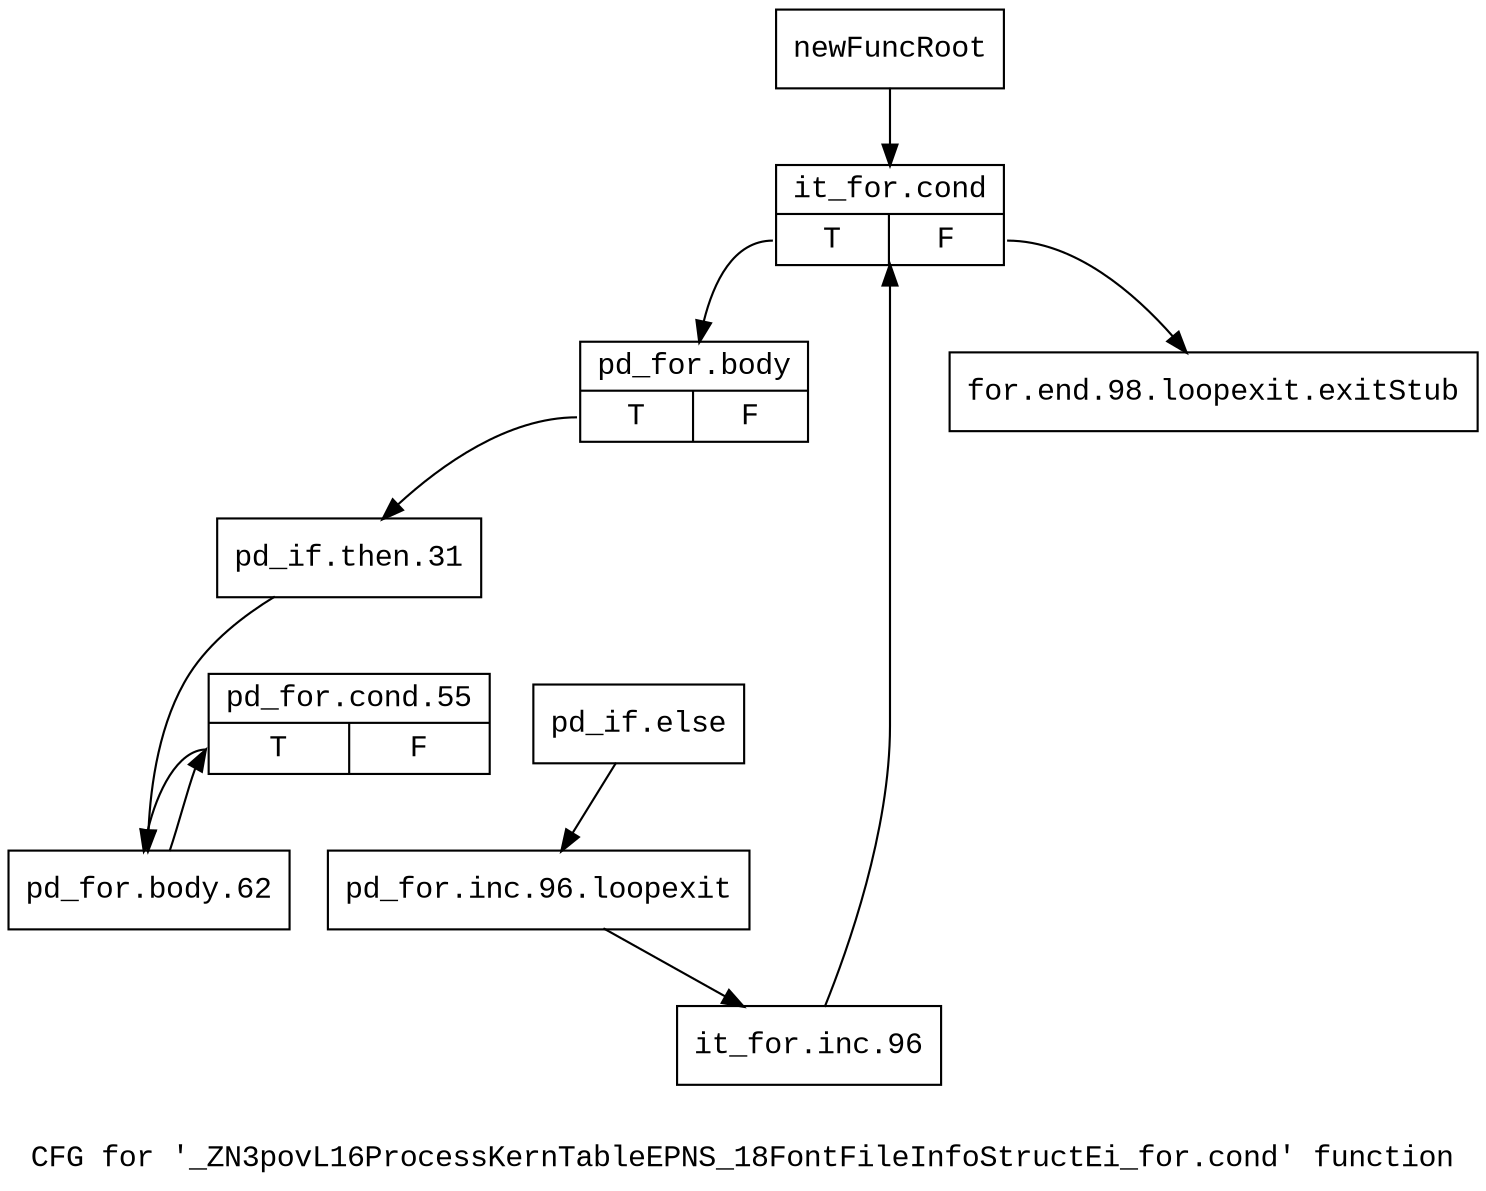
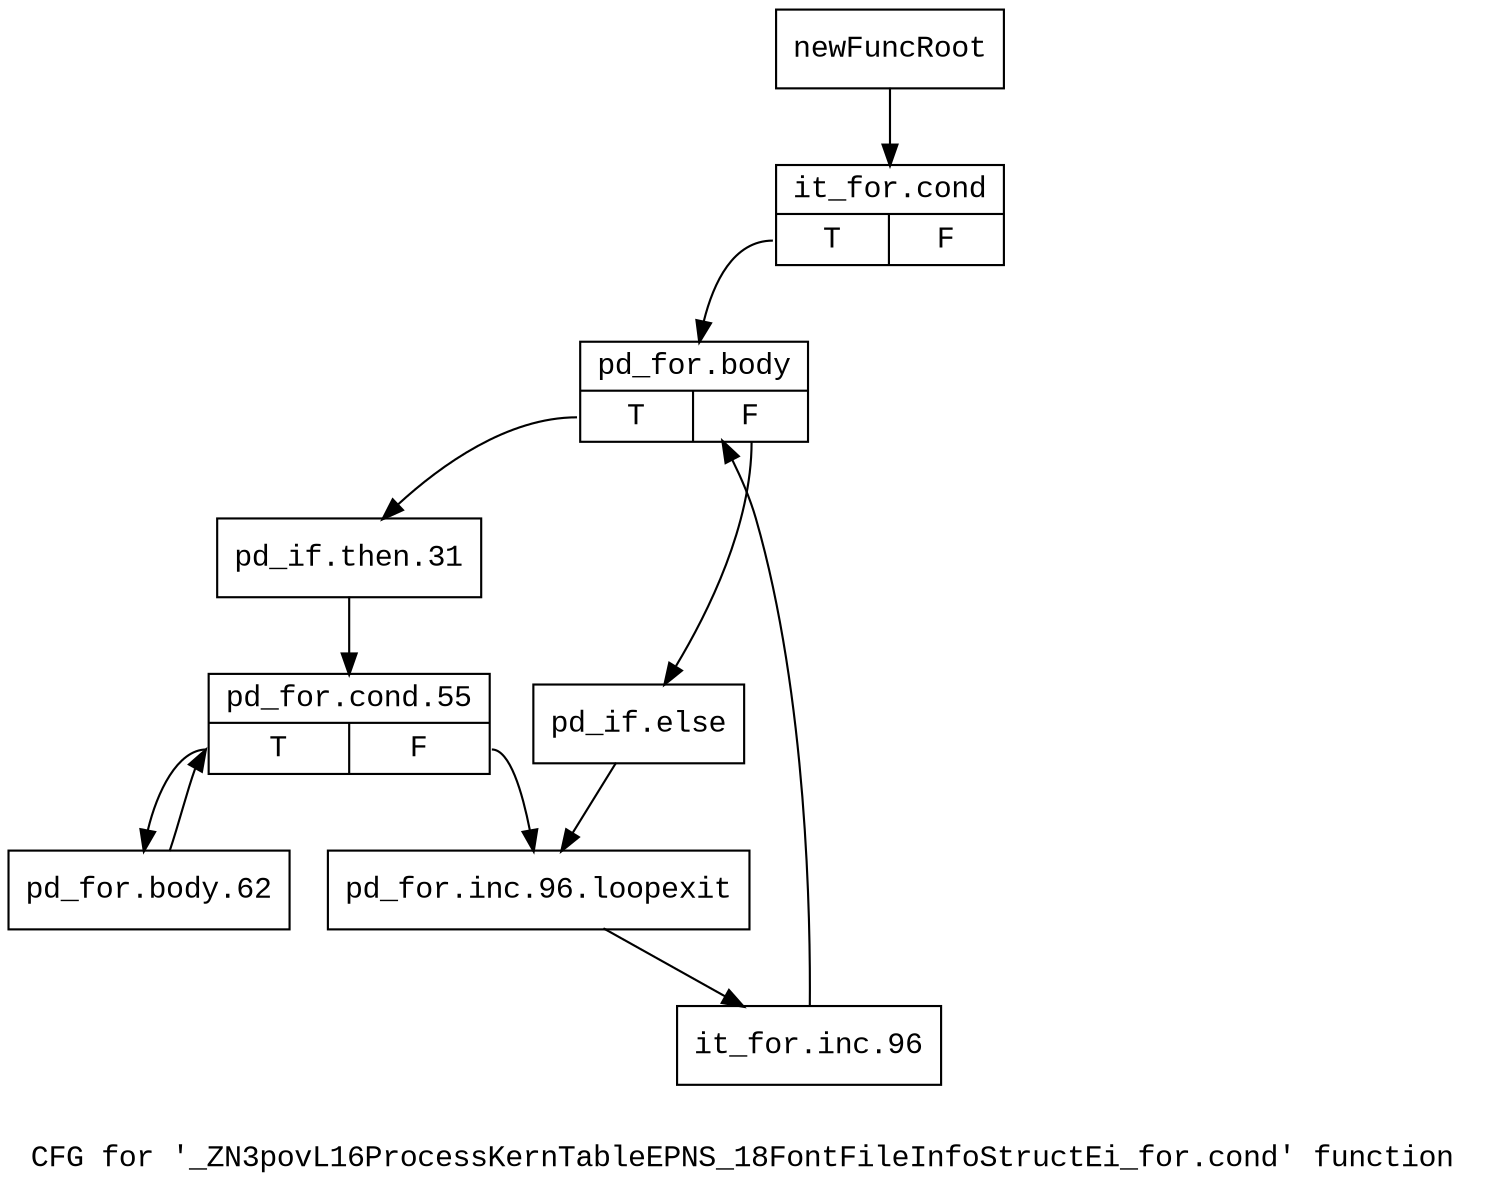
node "for.end.98.loopexit.exitStub": removed
edge "pd_for.body" -> "pd_if.else": added
edge "it_for.inc.96" -> "it_for.cond": now "it_for.inc.96" -> "pd_for.body"
edge "pd_if.then.31" -> "pd_for.body.62": now "pd_if.then.31" -> "pd_for.cond.55"
edge "pd_for.cond.55" -> "pd_for.inc.96.loopexit": added
